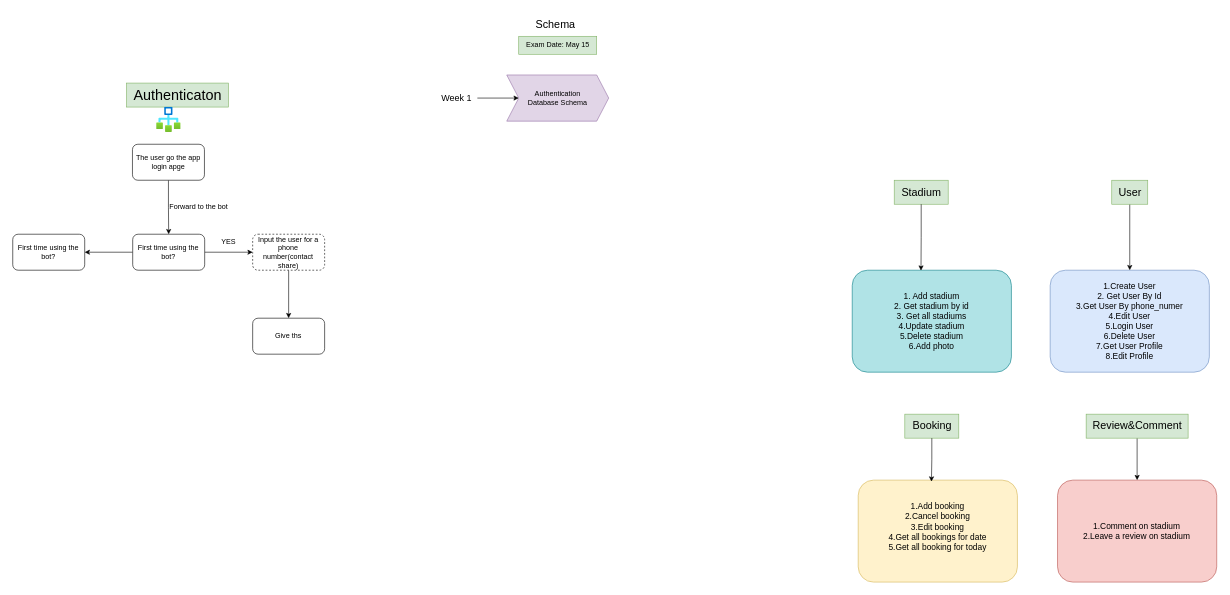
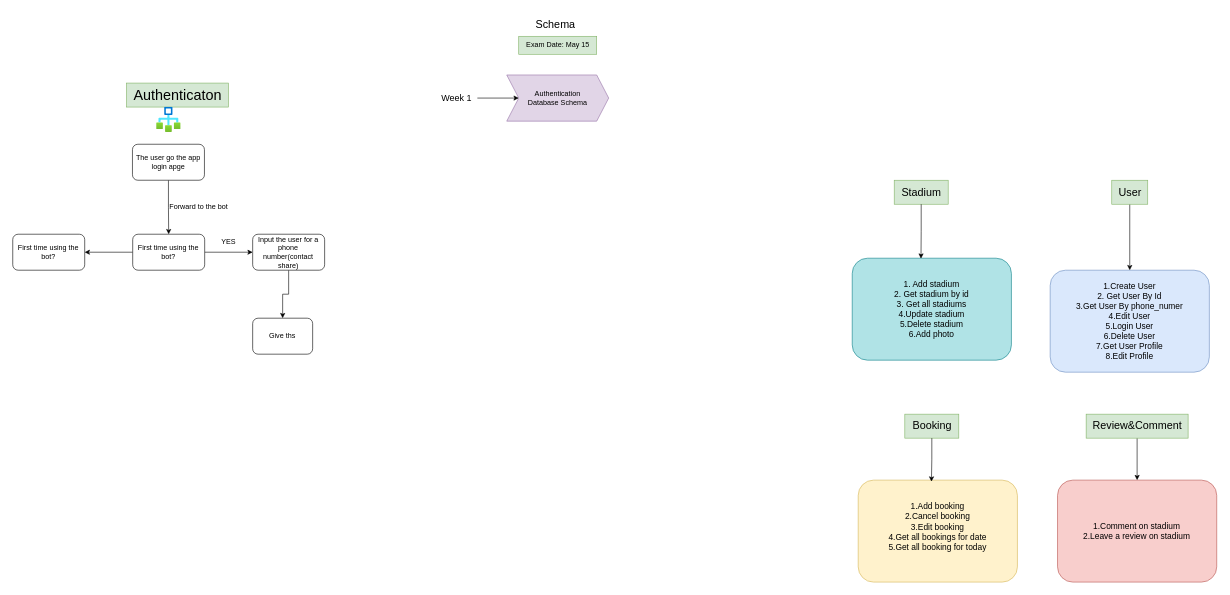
node "Input the user for a phone number(contact share)": style dashed -> solid
node "1. Add stadium 2. Get stadium by id 3. Get all stadiums 4.Update stadium 5.Delete stadium 6.Add photo": moved (932, 321) -> (932, 309)
node "Give ths": size 72x36 -> 60x36
